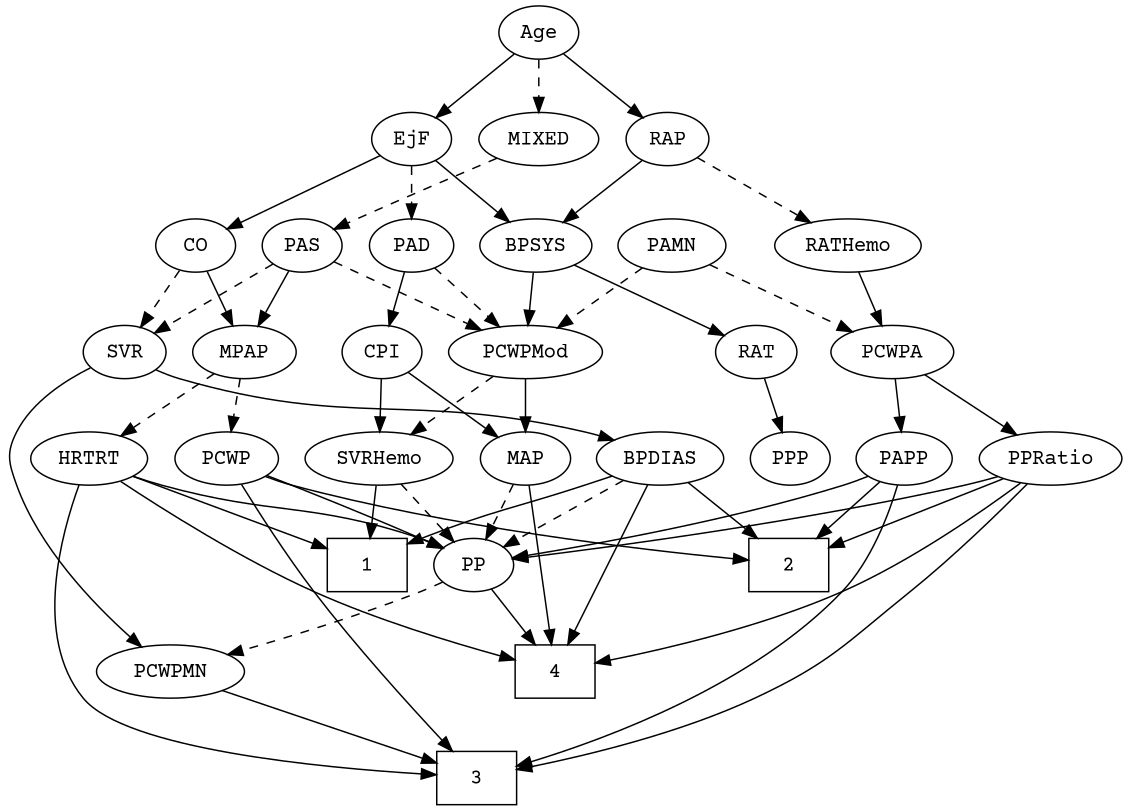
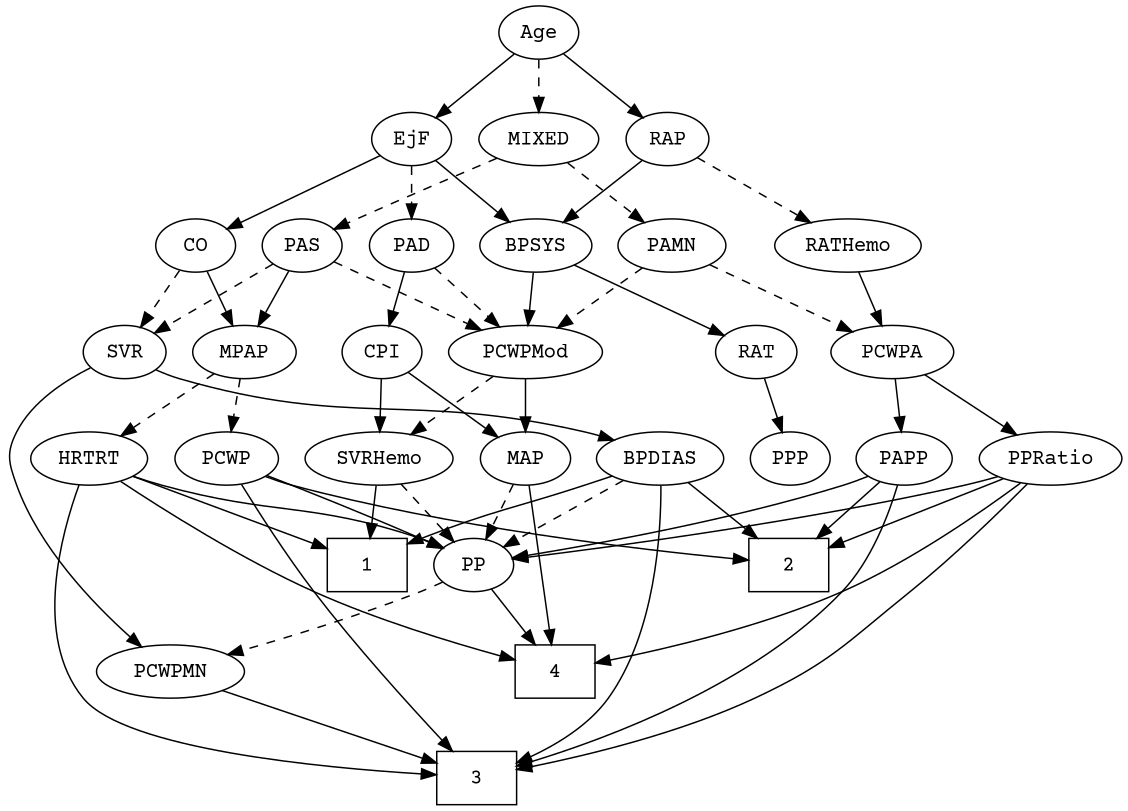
edge "MIXED" -> "PAMN": added
edge "BPDIAS" -> "4": now "BPDIAS" -> "3"
